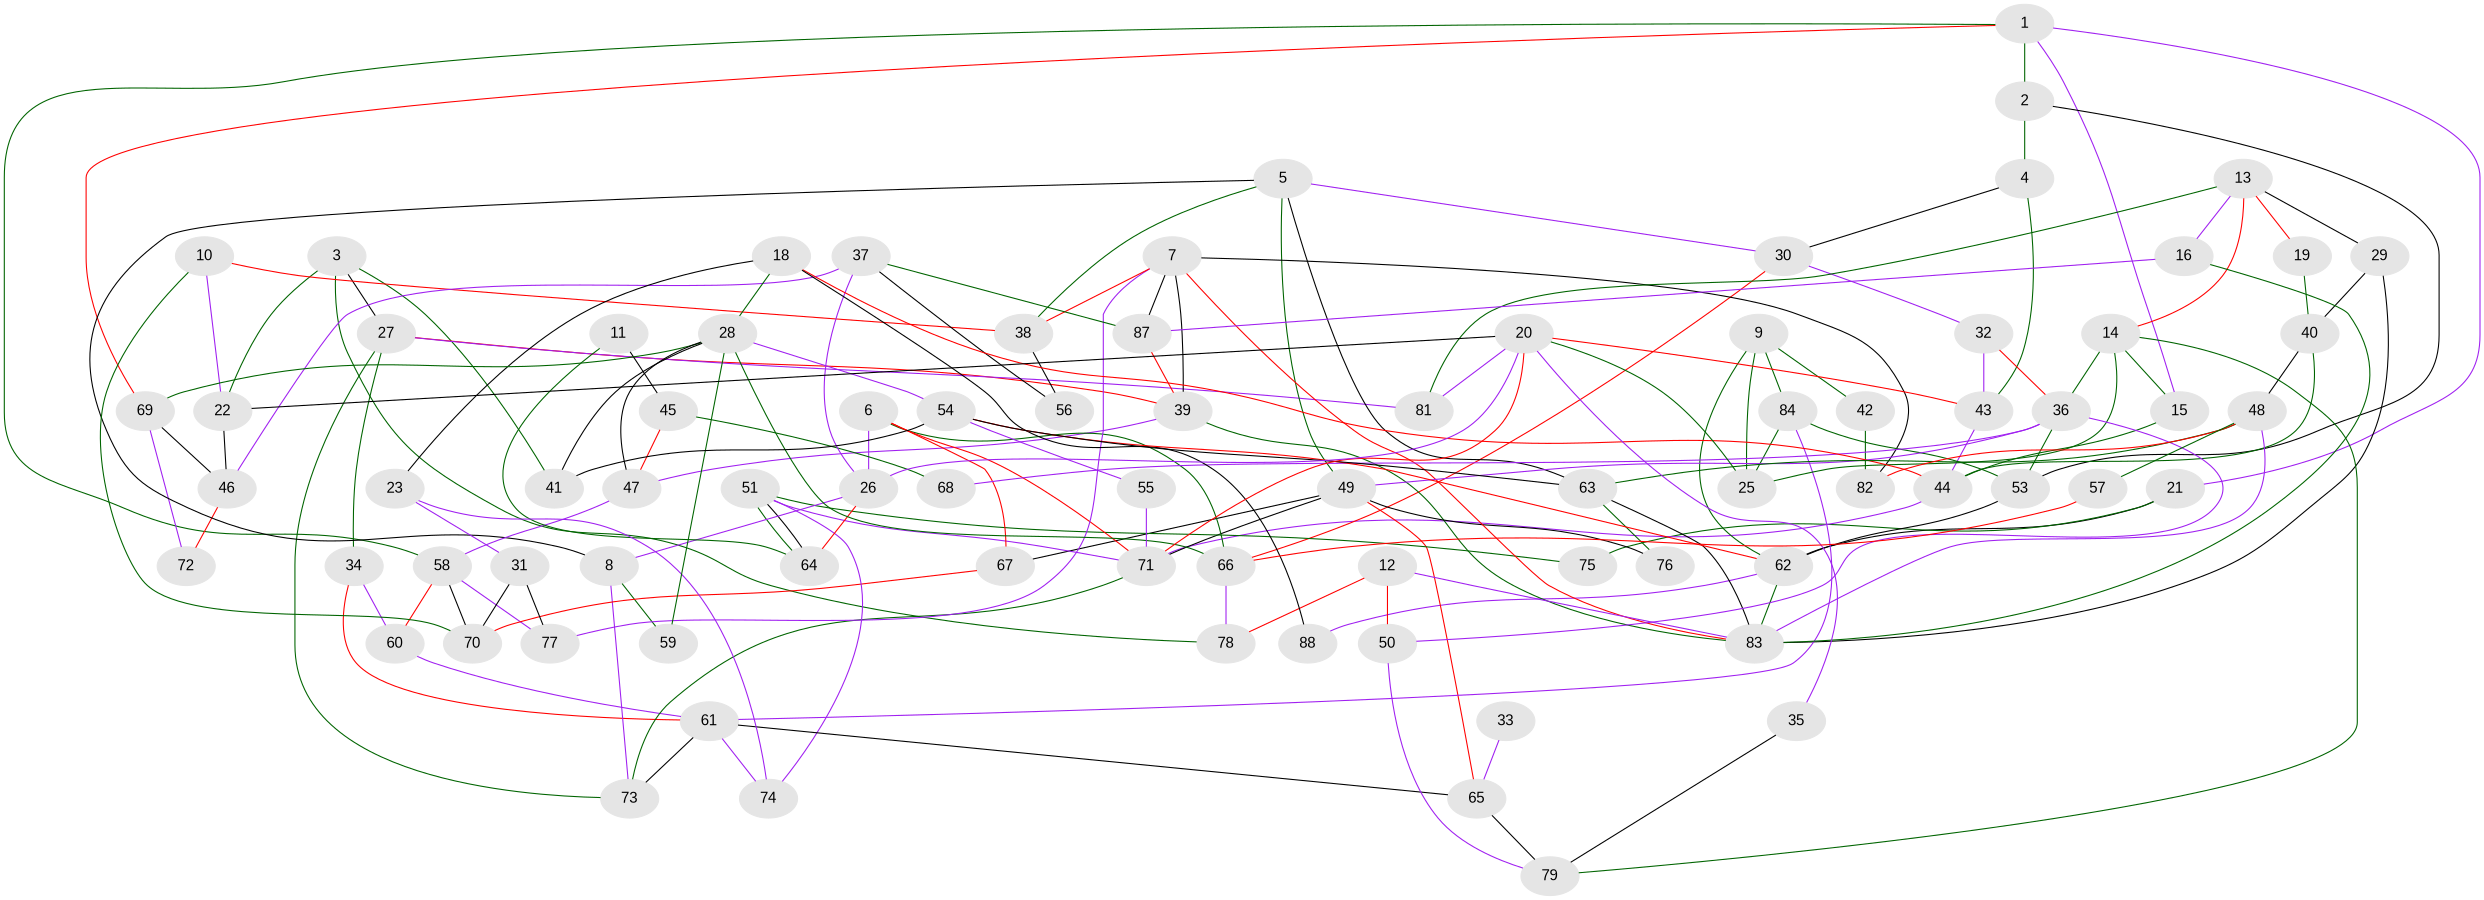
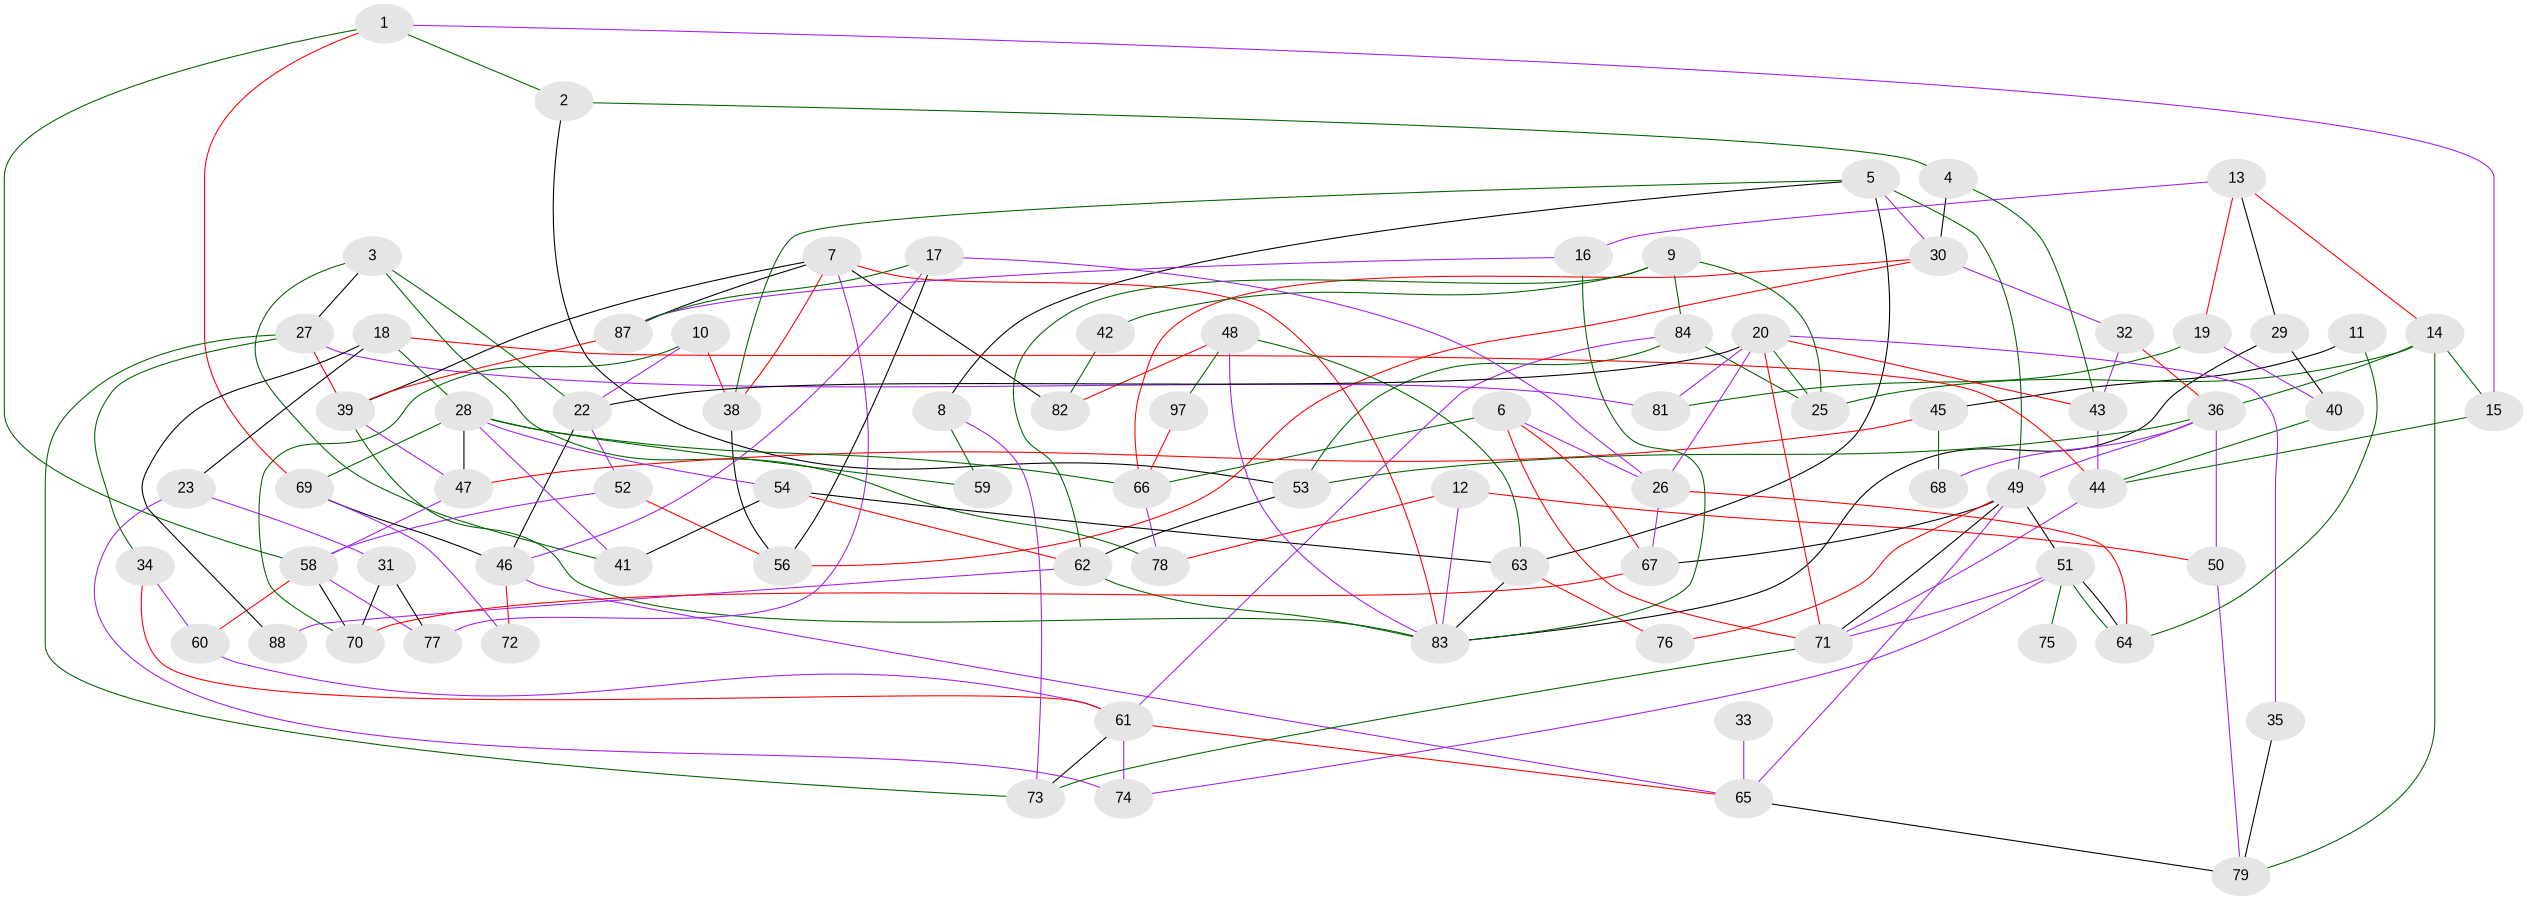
node "37": label "37" -> "17"
edge "13" -- "81": now "19" -- "81"
edge "19" -- "40": color darkgreen -> purple
edge "40" -- "48": removed
edge "28" -- "41": color black -> purple
edge "30" -- "56": added
node "52": added
node "55": removed
node "57": label "57" -> "97"
node "21": removed
edge "63" -- "76": color darkgreen -> red
edge "49" -- "51": added
edge "49" -- "76": color black -> red
edge "26" -- "8": now "26" -- "67"
edge "49" -- "65": color red -> purple
edge "46" -- "65": added
edge "61" -- "65": color black -> red
